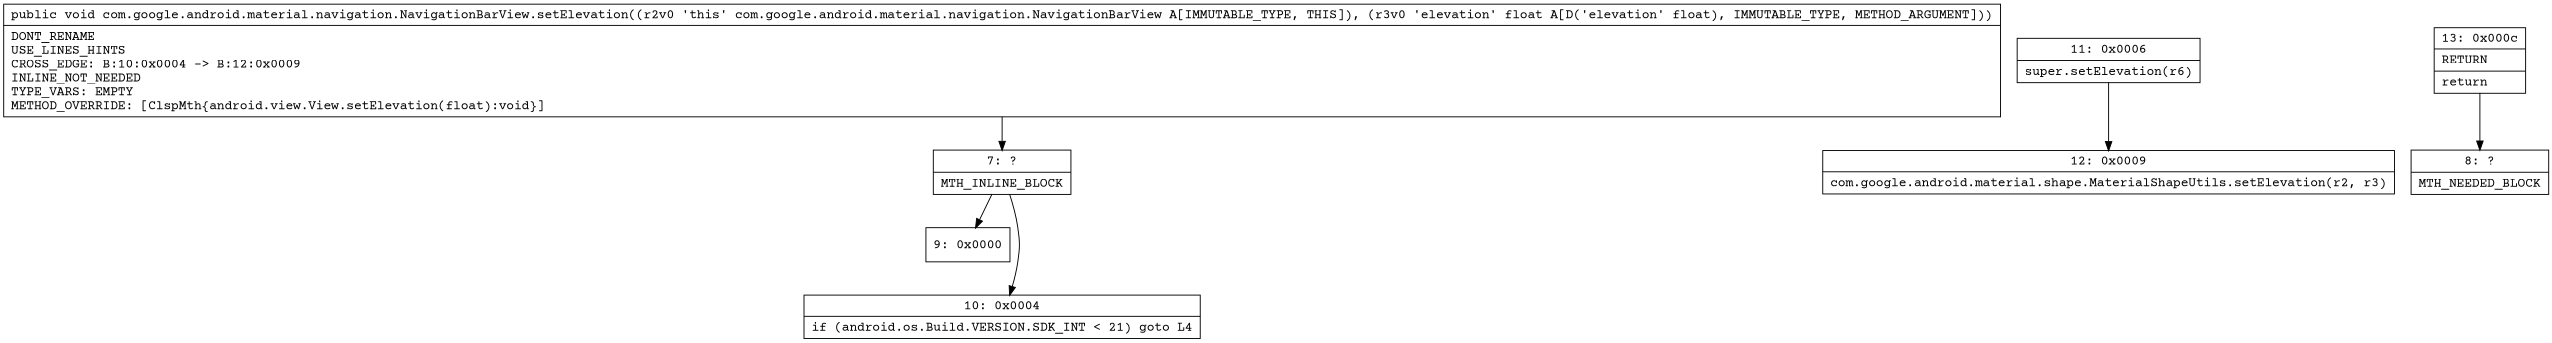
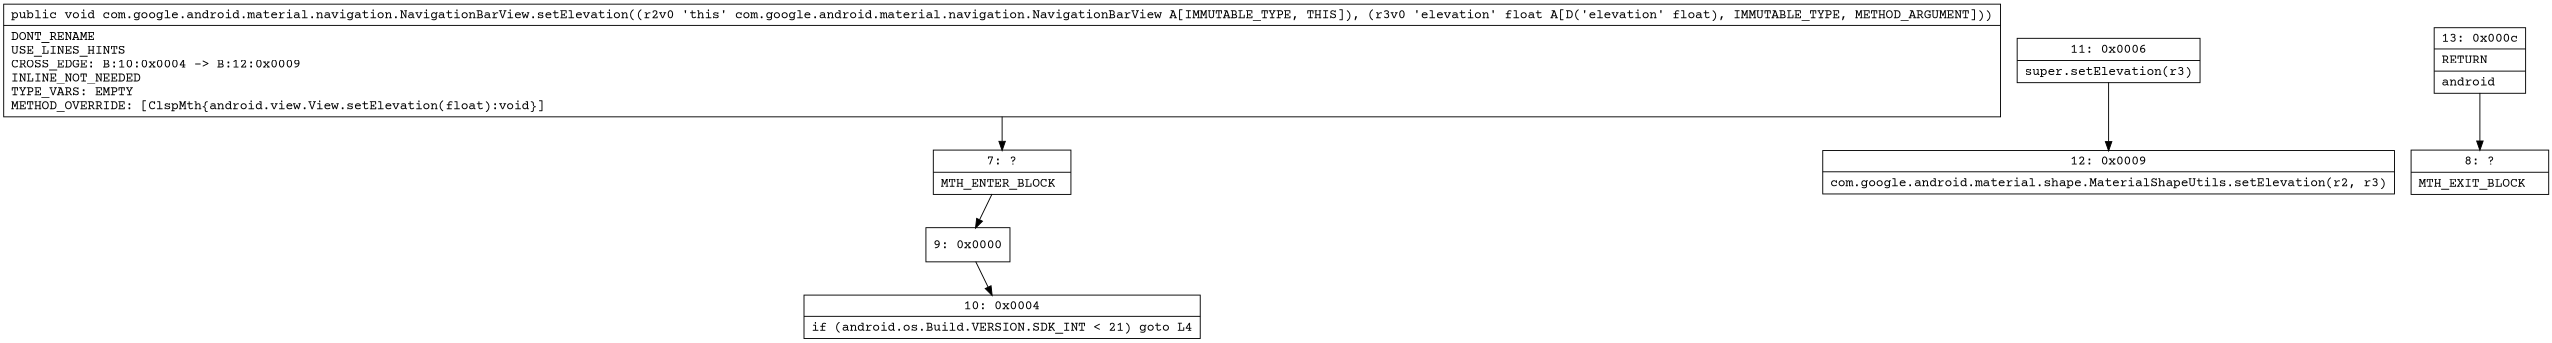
node "11: 0x0006": text "super.setElevation(r6)" -> "super.setElevation(r3)"
node "13: 0x000c": text "return" -> "android"
node "7: ?": text "MTH_INLINE_BLOCK" -> "MTH_ENTER_BLOCK"
node "8: ?": text "MTH_NEEDED_BLOCK" -> "MTH_EXIT_BLOCK"
edge "7: ?" -> "10: 0x0004": now "9: 0x0000" -> "10: 0x0004"
